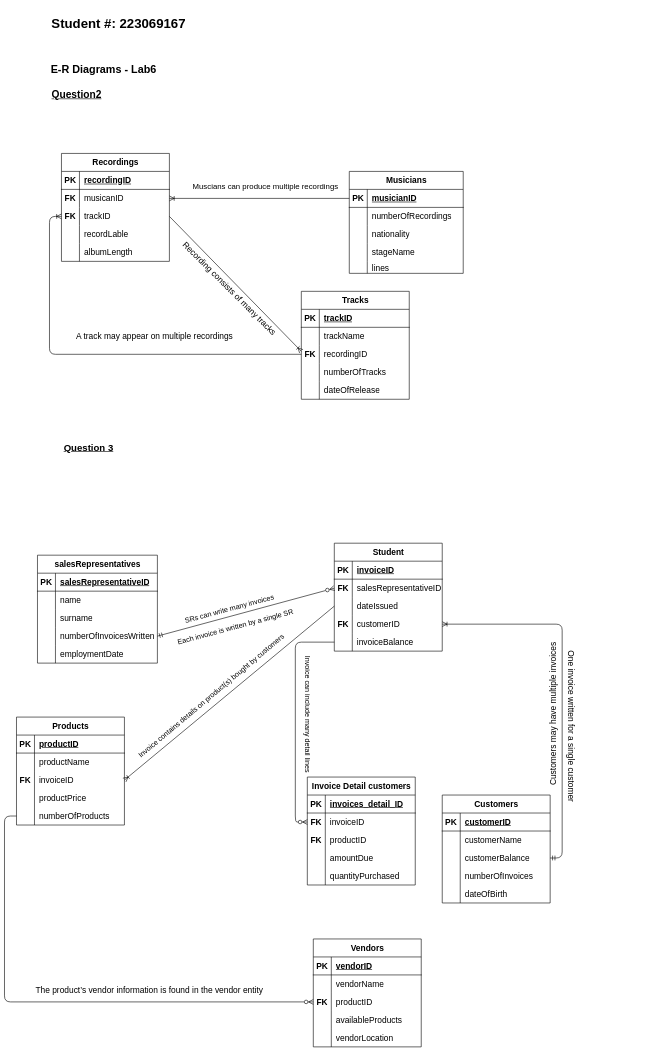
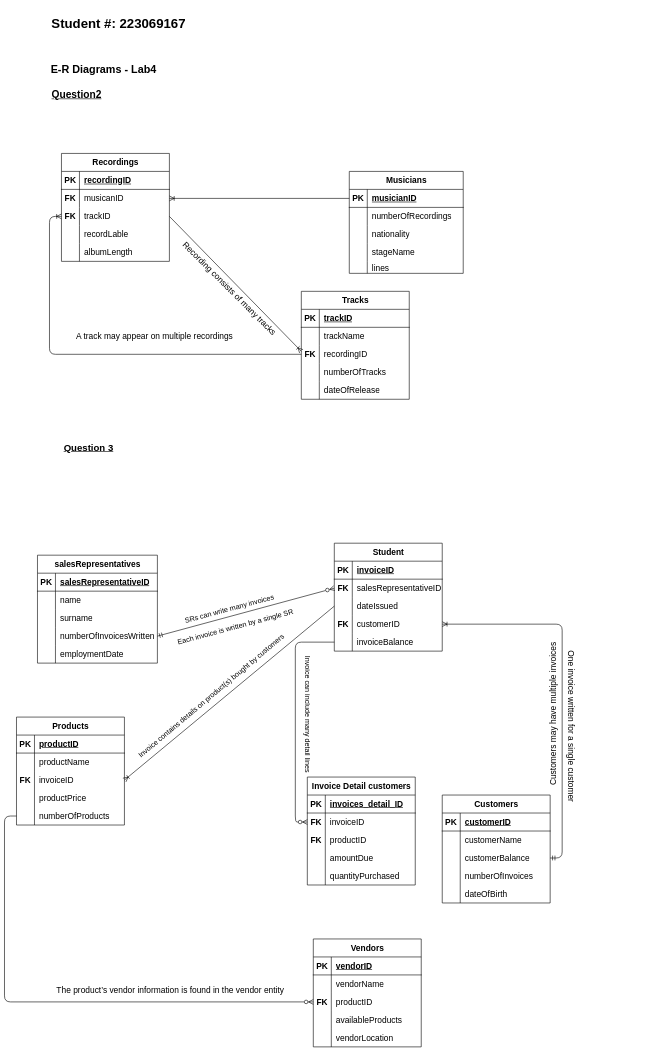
node "E-R Diagrams - Lab6": label "E-R Diagrams - Lab6" -> "E-R Diagrams - Lab4"
node "Muscians can produce multiple recordings": removed
node "The product’s vendor information is found in the vendor entity": moved (152, 993) -> (173, 993)
